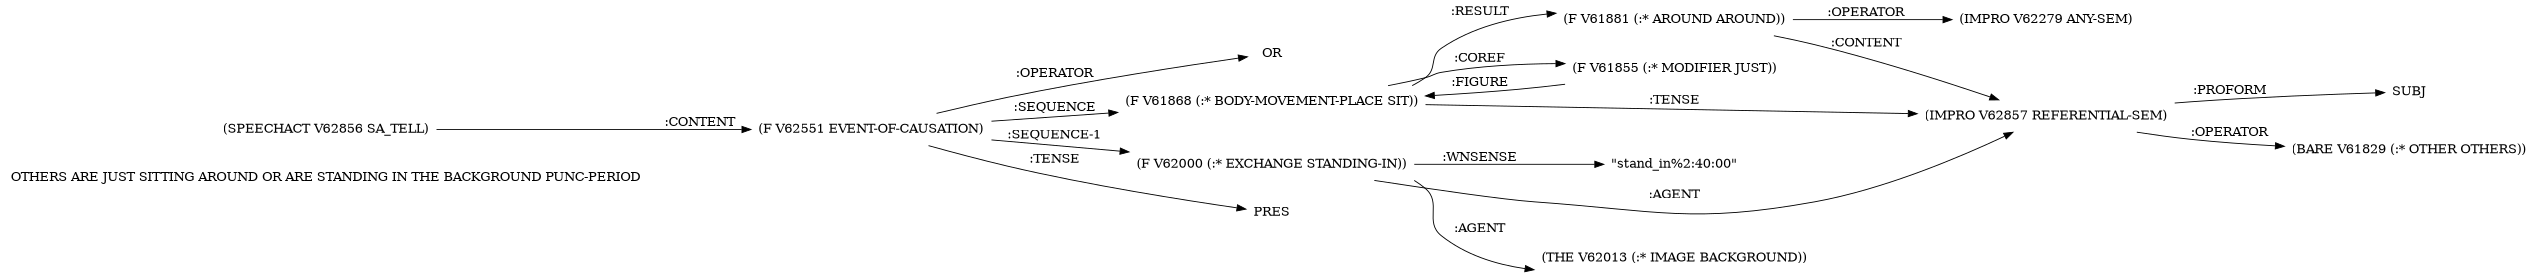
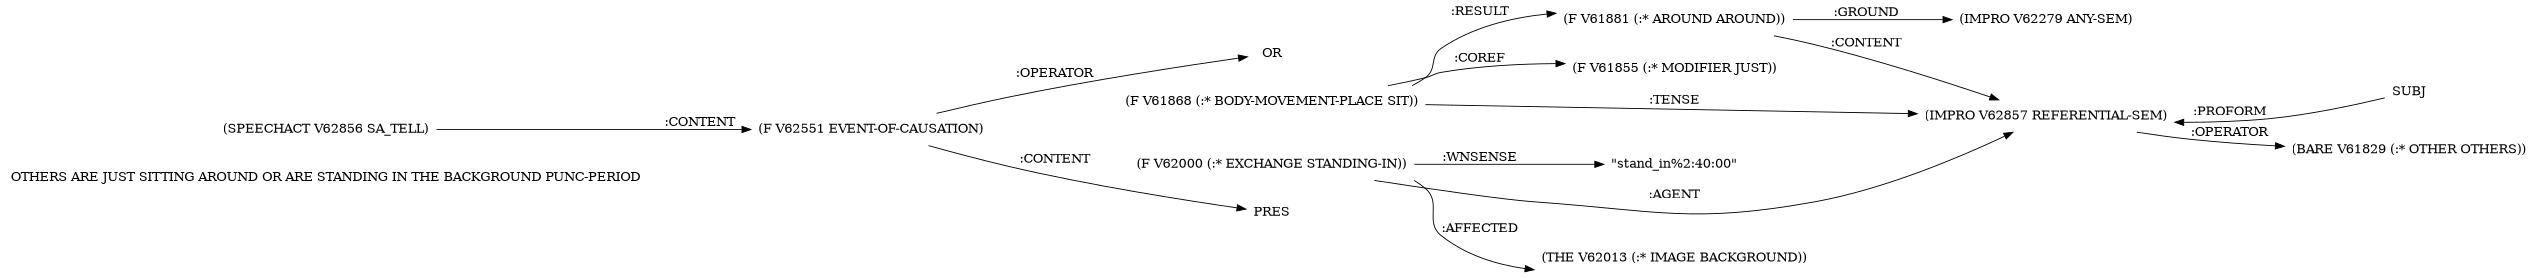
edge "(F V61881 (:* AROUND AROUND))" -> "(IMPRO V62279 ANY-SEM)": label ":OPERATOR" -> ":GROUND"
edge "(F V61855 (:* MODIFIER JUST))" -> "(F V61868 (:* BODY-MOVEMENT-PLACE SIT))": removed, label ":FIGURE"
edge "(IMPRO V62857 REFERENTIAL-SEM)" -> "SUBJ": reversed
edge "(F V62551 EVENT-OF-CAUSATION)" -> "(F V61868 (:* BODY-MOVEMENT-PLACE SIT))": removed, label ":SEQUENCE"
edge "(F V62551 EVENT-OF-CAUSATION)" -> "(F V62000 (:* EXCHANGE STANDING-IN))": removed, label ":SEQUENCE-1"
edge "(F V62551 EVENT-OF-CAUSATION)" -> "PRES": label ":TENSE" -> ":CONTENT"
edge "(F V62000 (:* EXCHANGE STANDING-IN))" -> "(THE V62013 (:* IMAGE BACKGROUND))": label ":AGENT" -> ":AFFECTED"
